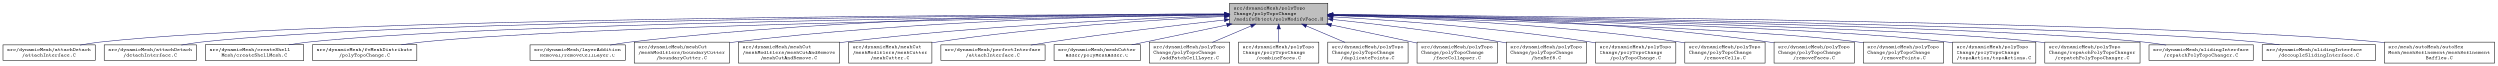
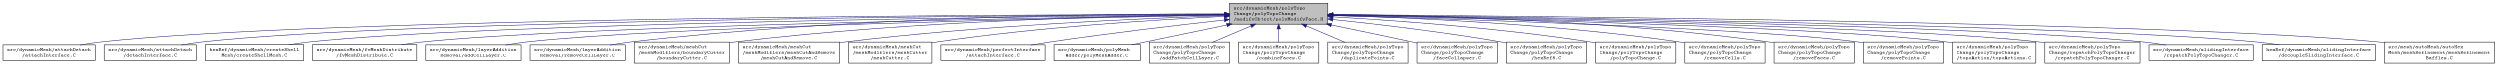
node "src/dynamicMesh/createShell Mesh/createShellMesh.C": label "src/dynamicMesh/createShell Mesh/createShellMesh.C" -> "hexRef/dynamicMesh/createShell Mesh/createShellMesh.C"
node "src/dynamicMesh/fvMeshDistribute /polyTopoChange.C": label "src/dynamicMesh/fvMeshDistribute /polyTopoChange.C" -> "src/dynamicMesh/fvMeshDistribute /fvMeshDistribute.C"
node "src/dynamicMesh/layerAddition Removal/addCellLayer.C": added
node "src/dynamicMesh/meshCutter Adder/polyMeshAdder.C": label "src/dynamicMesh/meshCutter Adder/polyMeshAdder.C" -> "src/dynamicMesh/polyMesh Adder/polyMeshAdder.C"
node "src/dynamicMesh/slidingInterface /decoupleSlidingInterface.C": label "src/dynamicMesh/slidingInterface /decoupleSlidingInterface.C" -> "hexRef/dynamicMesh/slidingInterface /decoupleSlidingInterface.C"
